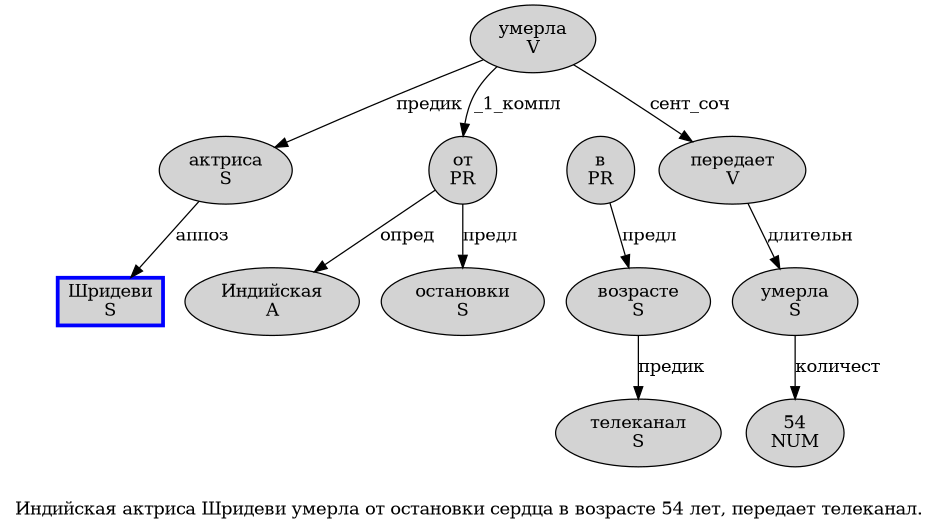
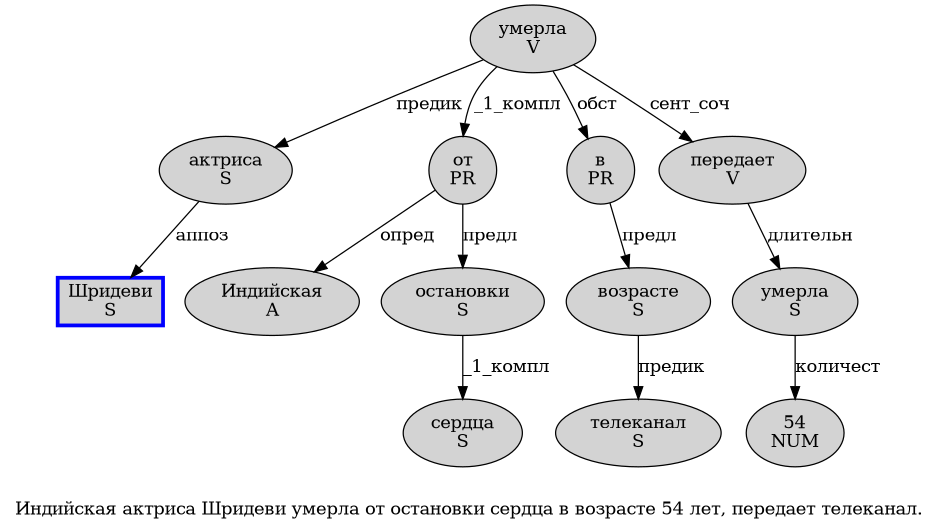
edge "умерла V" -> "в PR": added, label "обст"
node "сердца S": added
